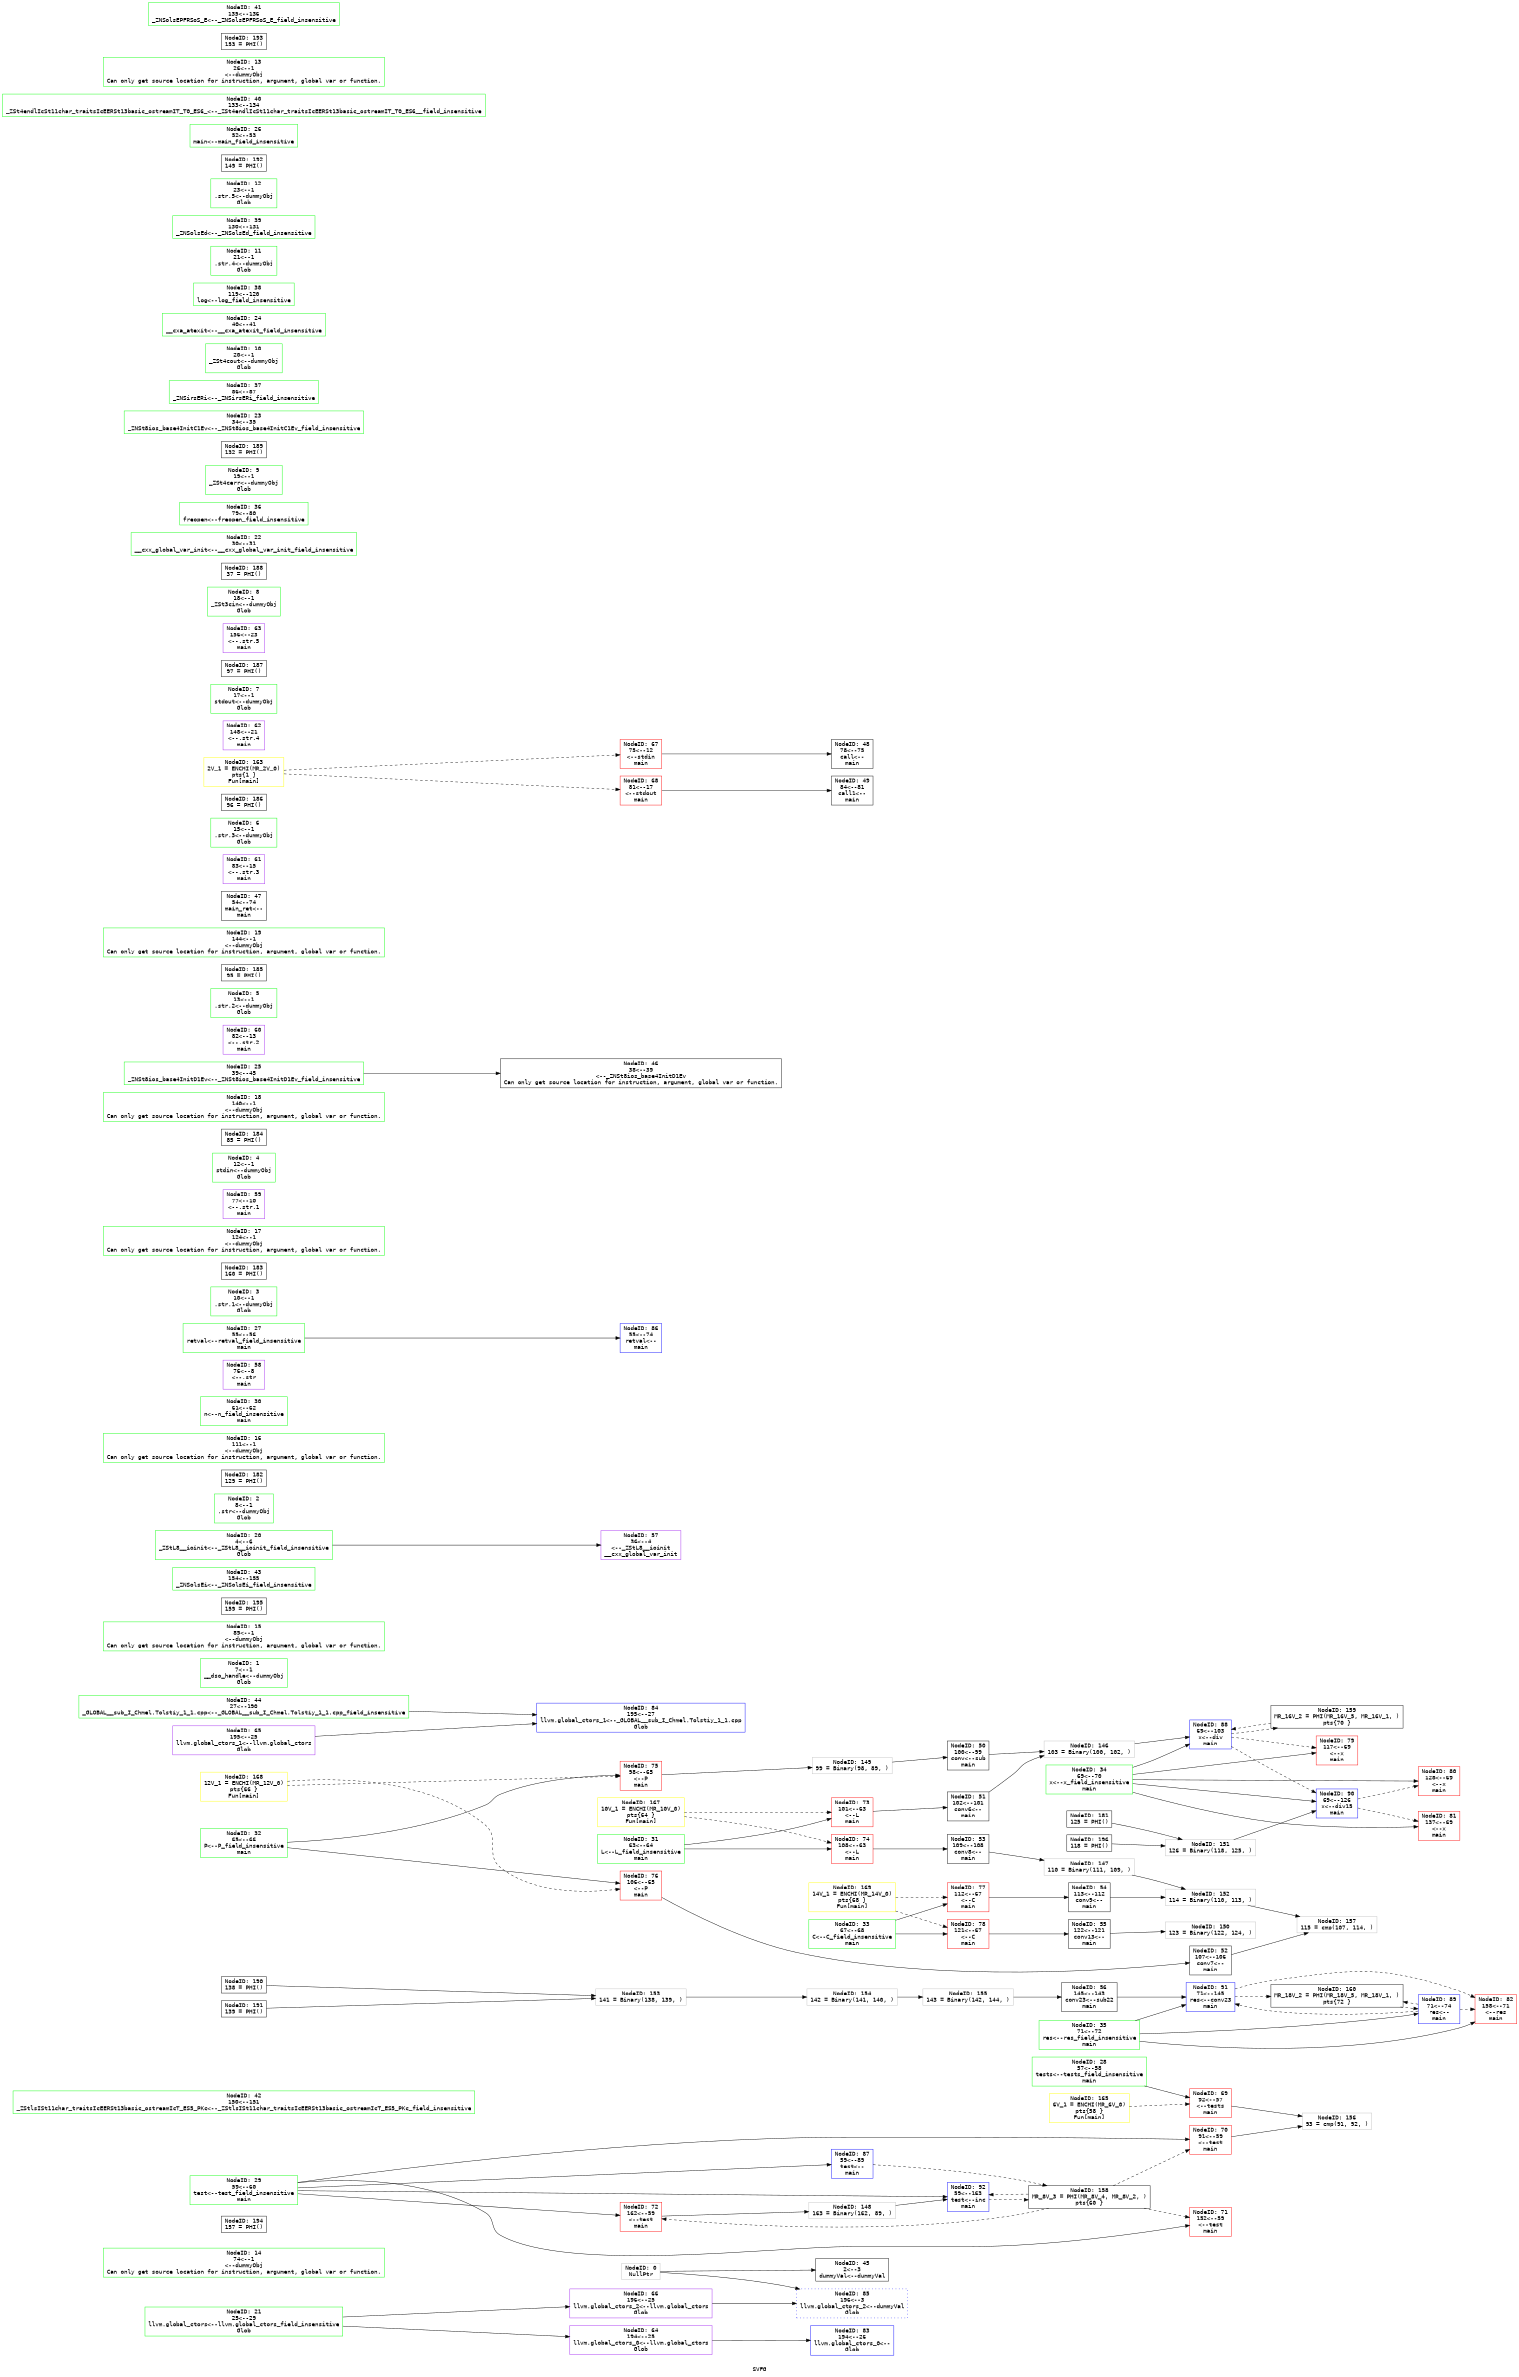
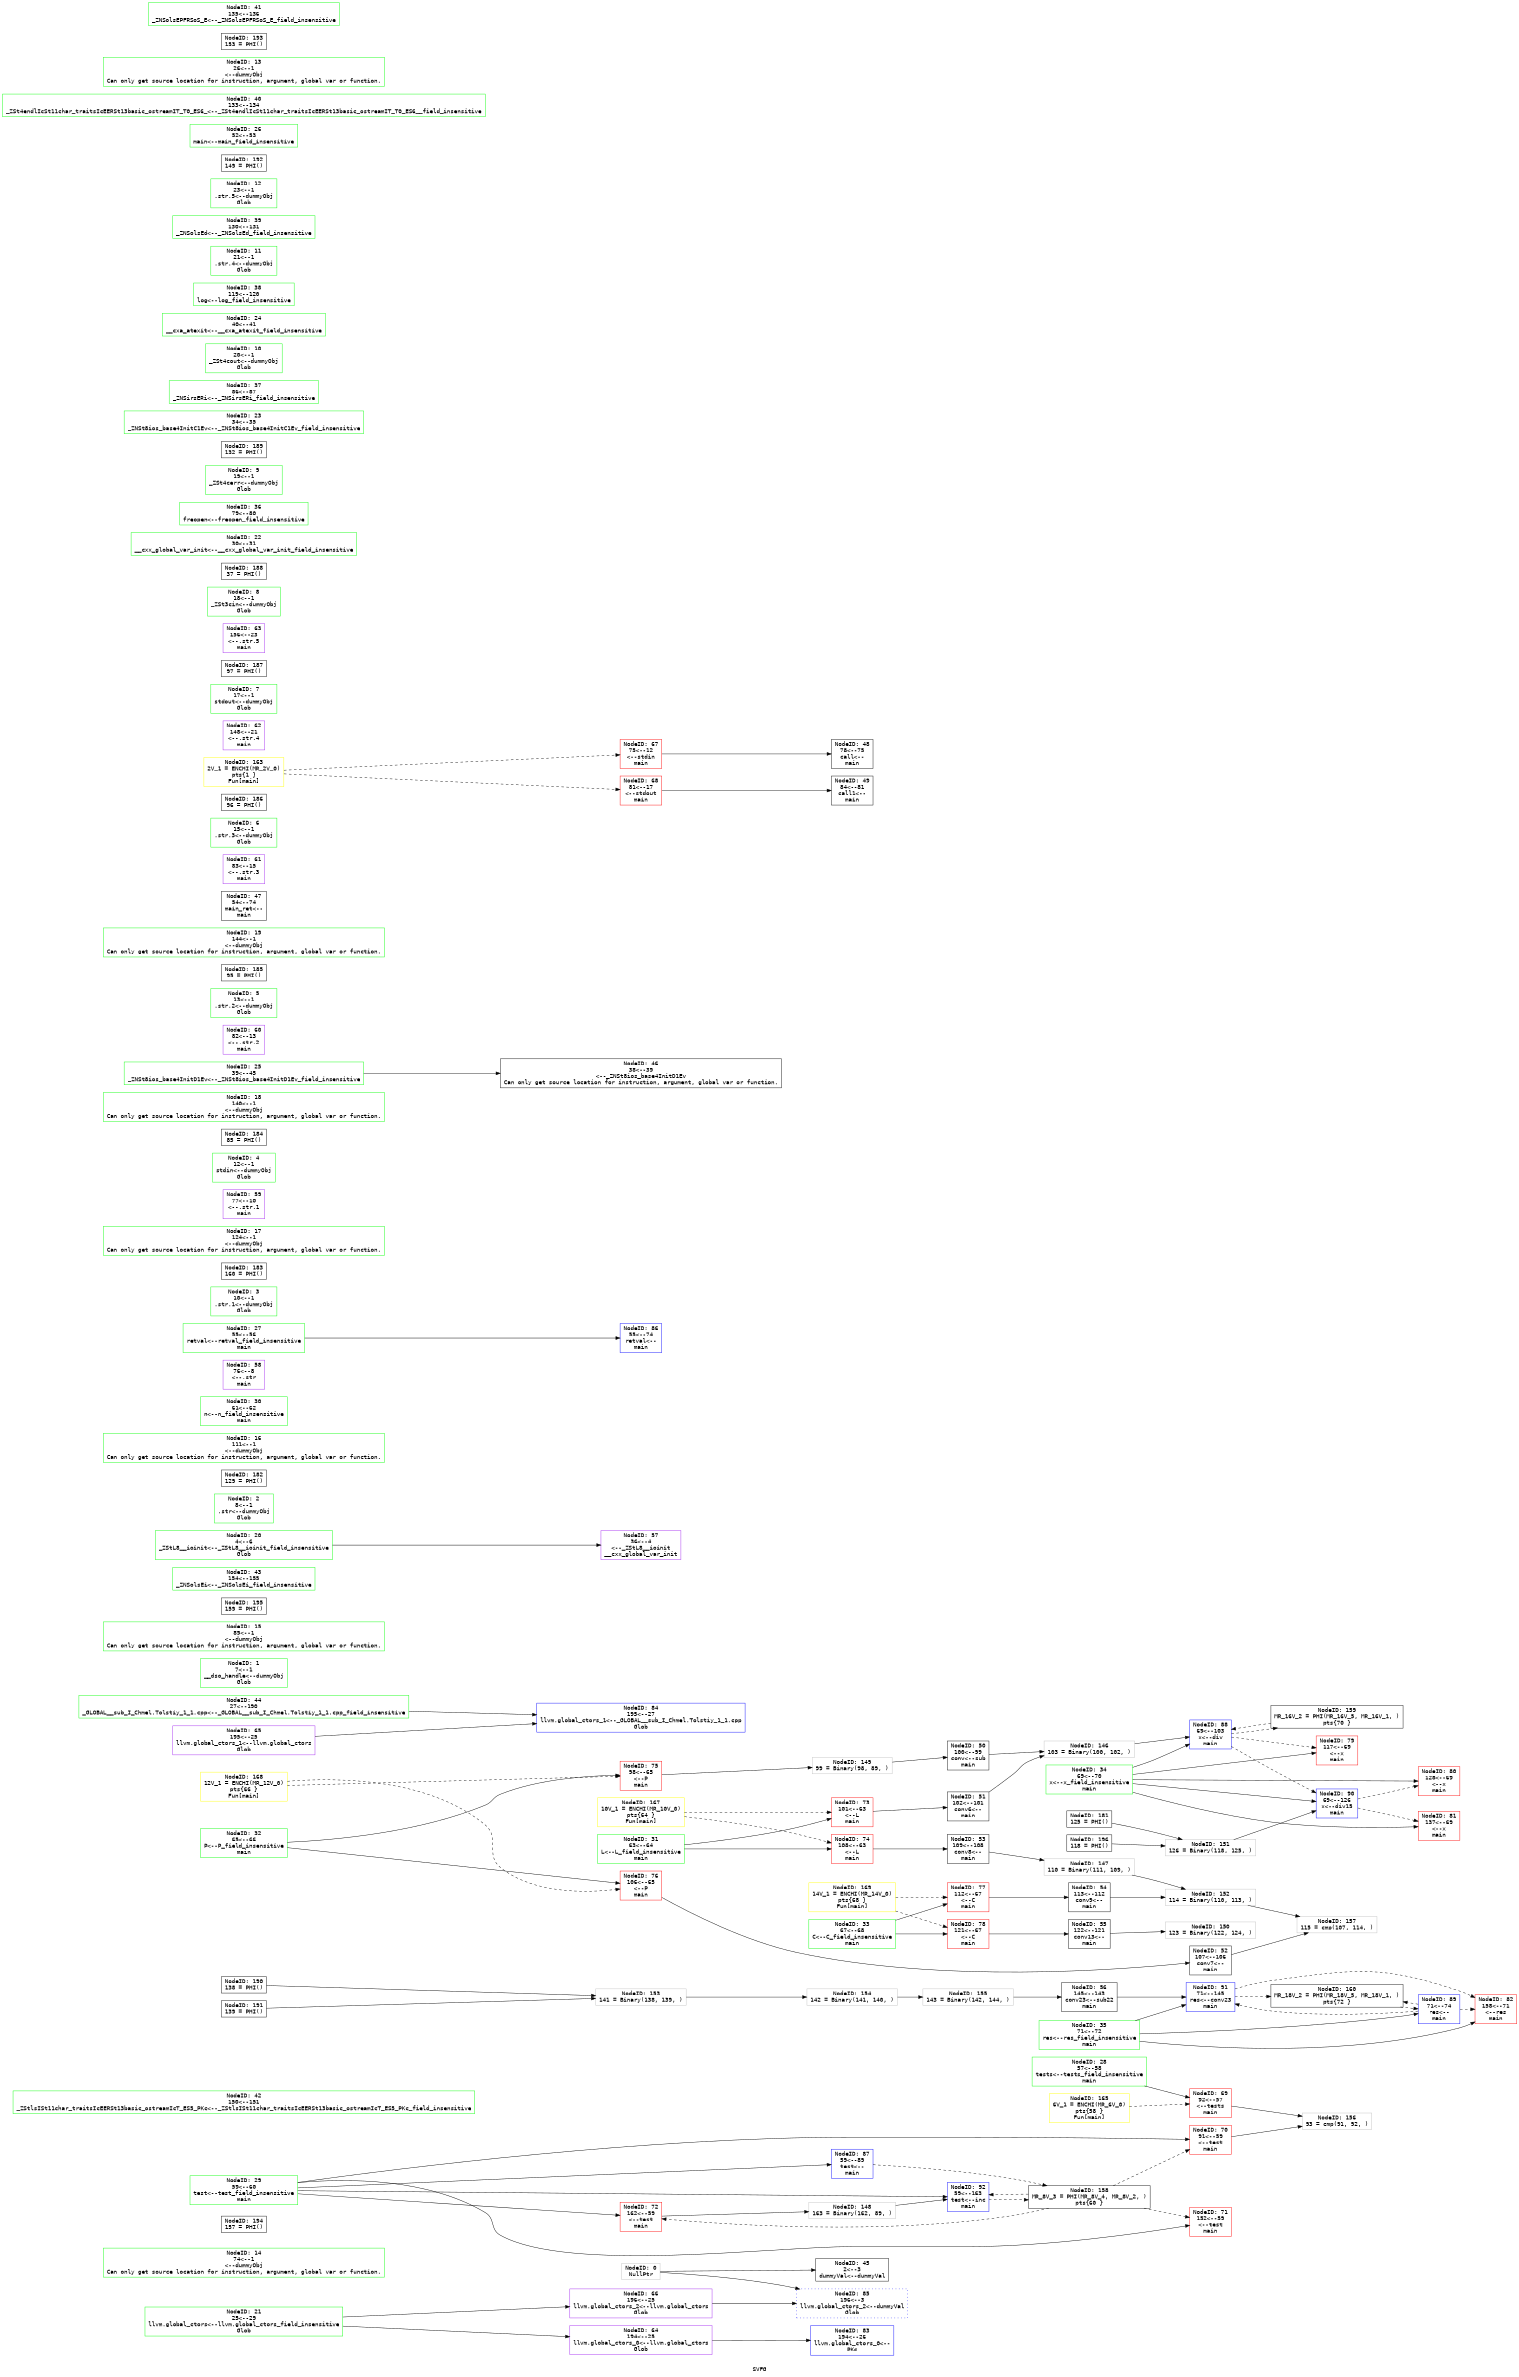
node "NodeID: 83": text "Glob" -> "PKc"
